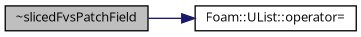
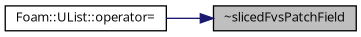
edge "~slicedFvsPatchField" -> "Foam::UList::operator=": reversed
